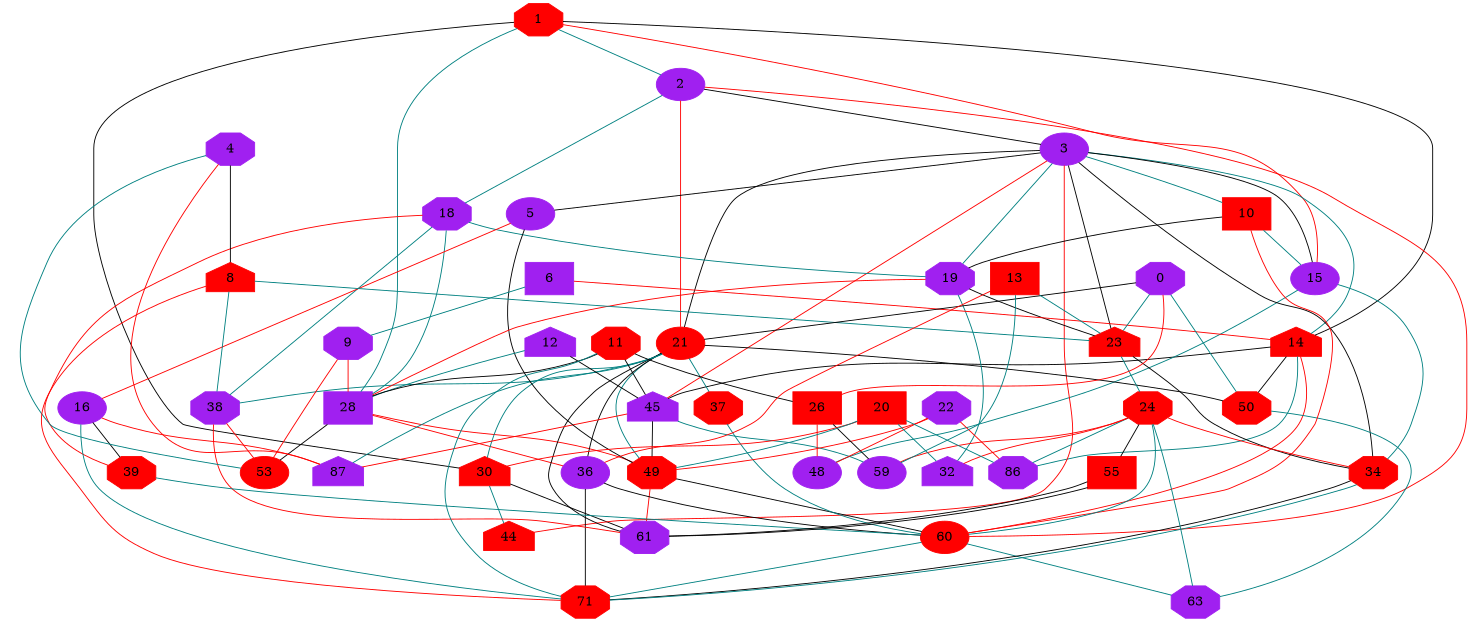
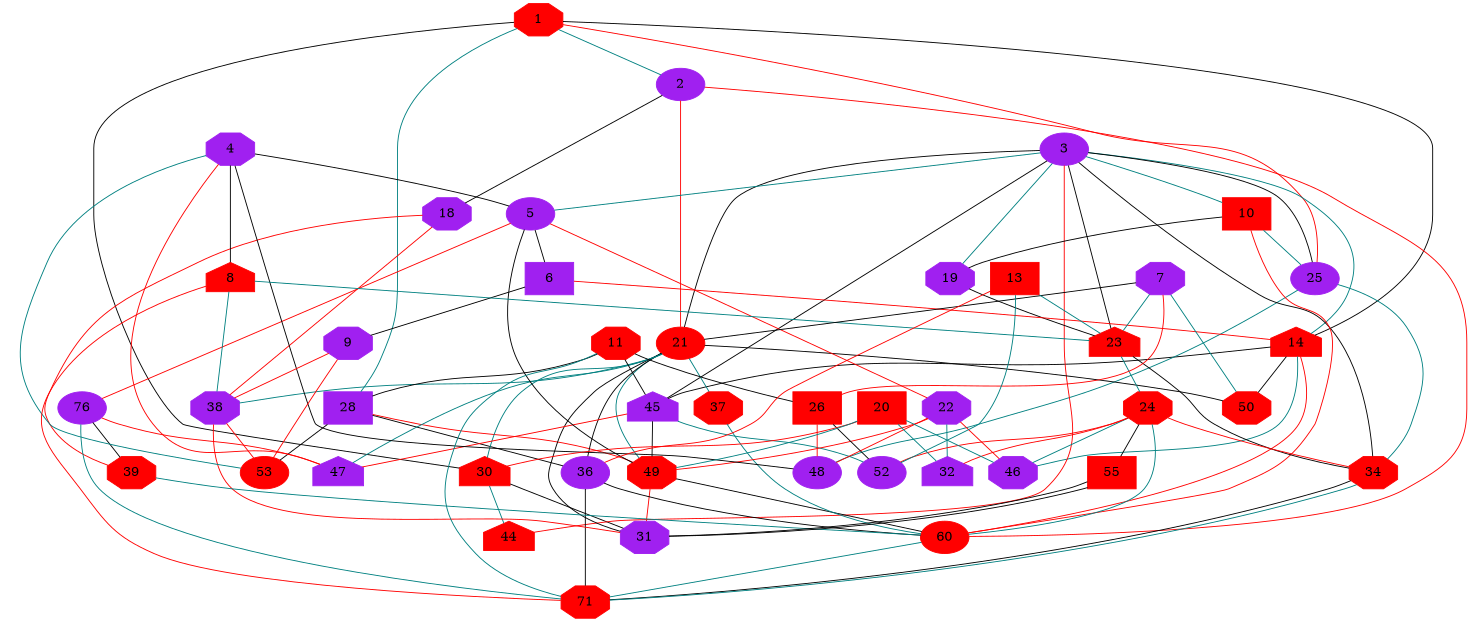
edge "2" -- "3": removed
edge "2" -- "18": color teal -> black
edge "4" -- "5": added
edge "3" -- "5": color black -> teal
edge "5" -- "6": added
edge "18" -- "19": removed
edge "3" -- "45": color red -> black
node "0": label "0" -> "7"
node "15": label "15" -> "25"
edge "19" -- "28": removed
edge "5" -- "22": added
edge "18" -- "38": color teal -> red
edge "6" -- "9": color teal -> black
edge "18" -- "28": removed
node "12": removed
edge "9" -- "28": now "9" -- "38"
edge "19" -- "32": now "22" -- "32"
node "16": label "16" -> "76"
edge "28" -- "36": color red -> black
edge "4" -- "48": added
node "87": label "87" -> "47"
node "59": label "59" -> "52"
node "86": label "86" -> "46"
node "61": label "61" -> "31"
node "63": removed
